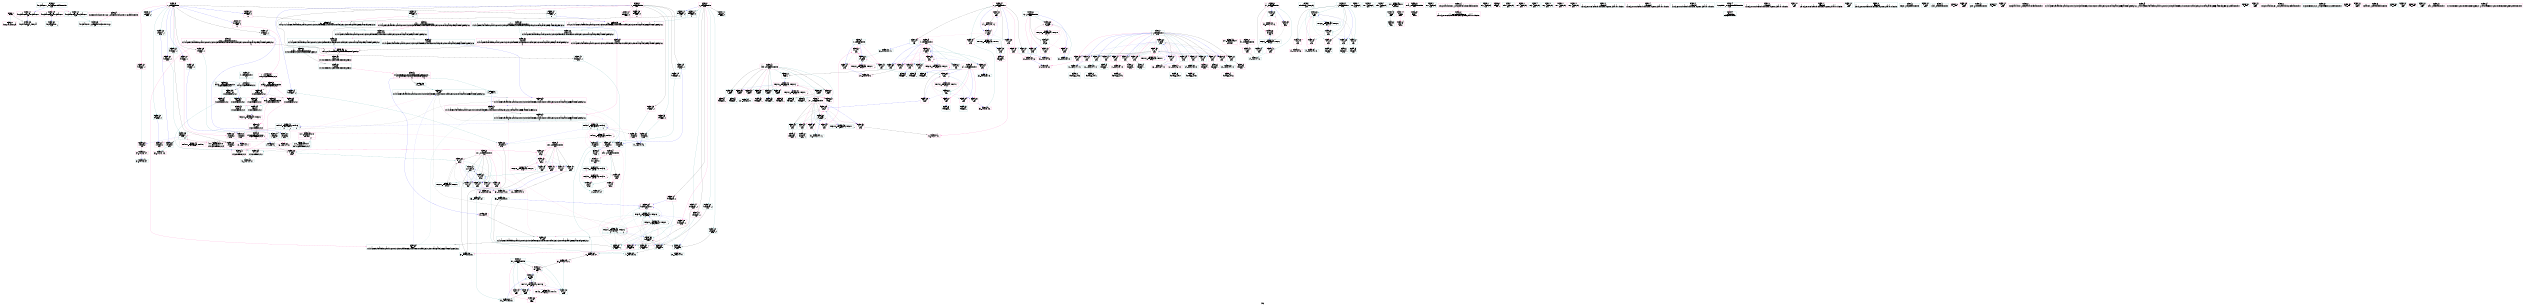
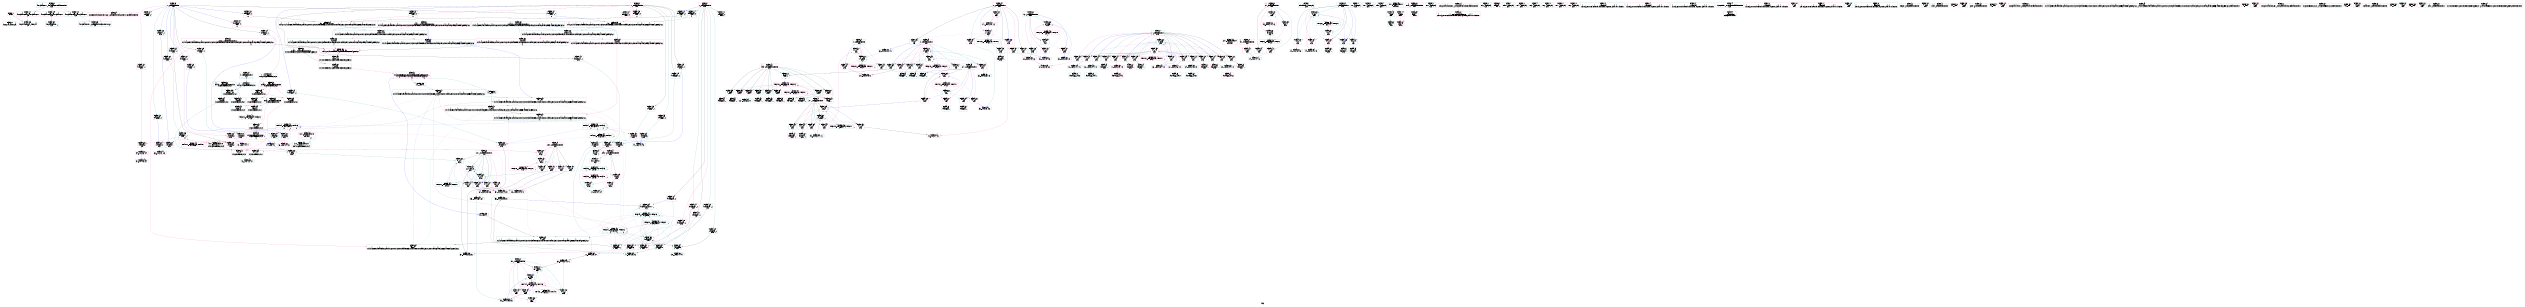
node "NodeID: 259": text "arrayidx" -> "main"
